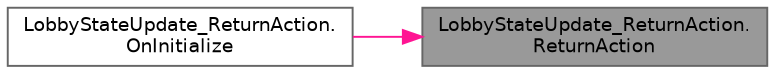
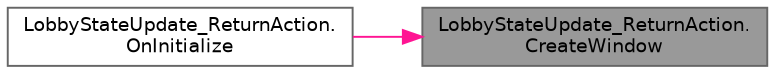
node "LobbyStateUpdate_ReturnAction. ReturnAction": label "LobbyStateUpdate_ReturnAction. ReturnAction" -> "LobbyStateUpdate_ReturnAction. CreateWindow"
